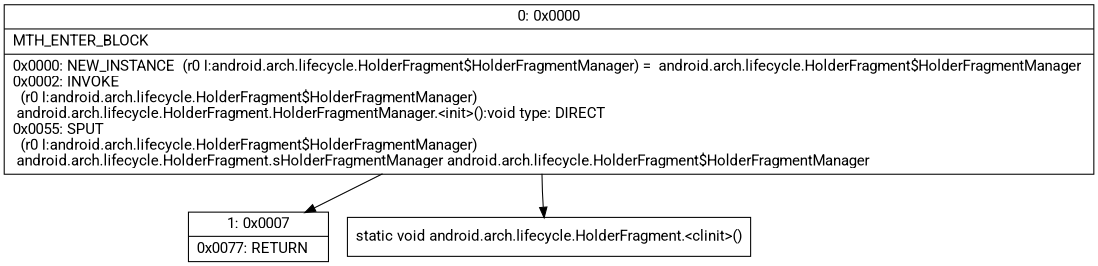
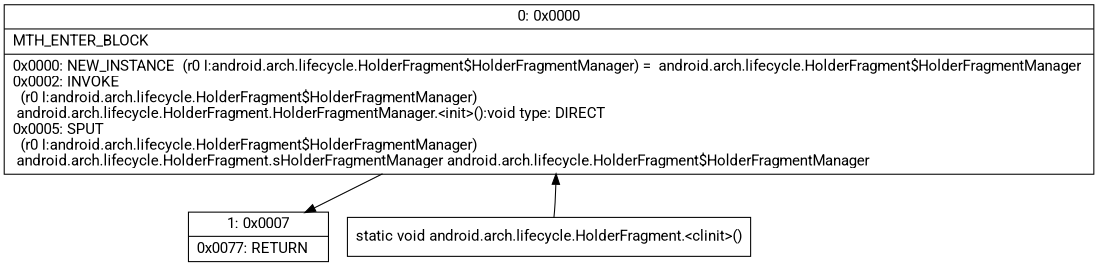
node "0: 0x0000": text "0x0055: SPUT" -> "0x0005: SPUT"
edge "0: 0x0000" -> "static void android.arch.lifecycle.HolderFragment.<clinit>()": reversed
